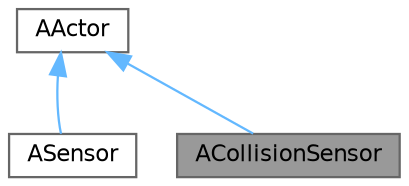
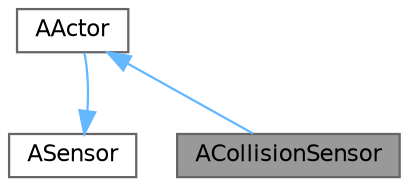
edge "ASensor" -> "AActor": reversed
